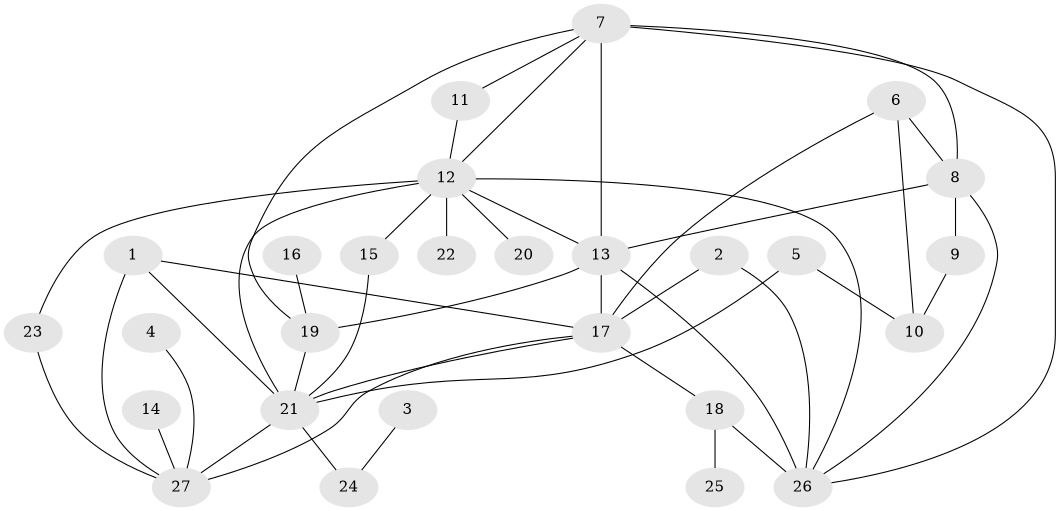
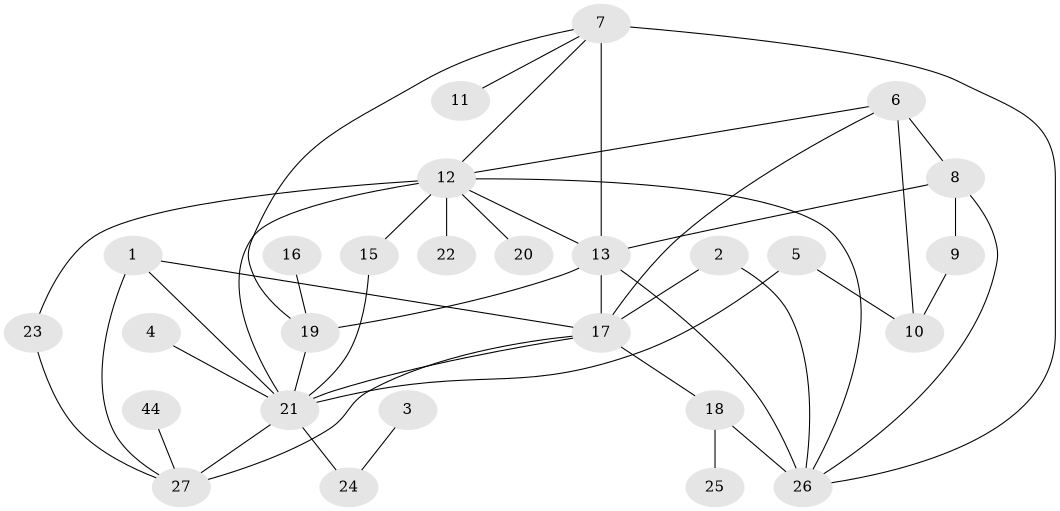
edge "7" -- "8": removed
edge "11" -- "12": now "6" -- "12"
edge "4" -- "27": now "4" -- "21"
node "14": label "14" -> "44"
